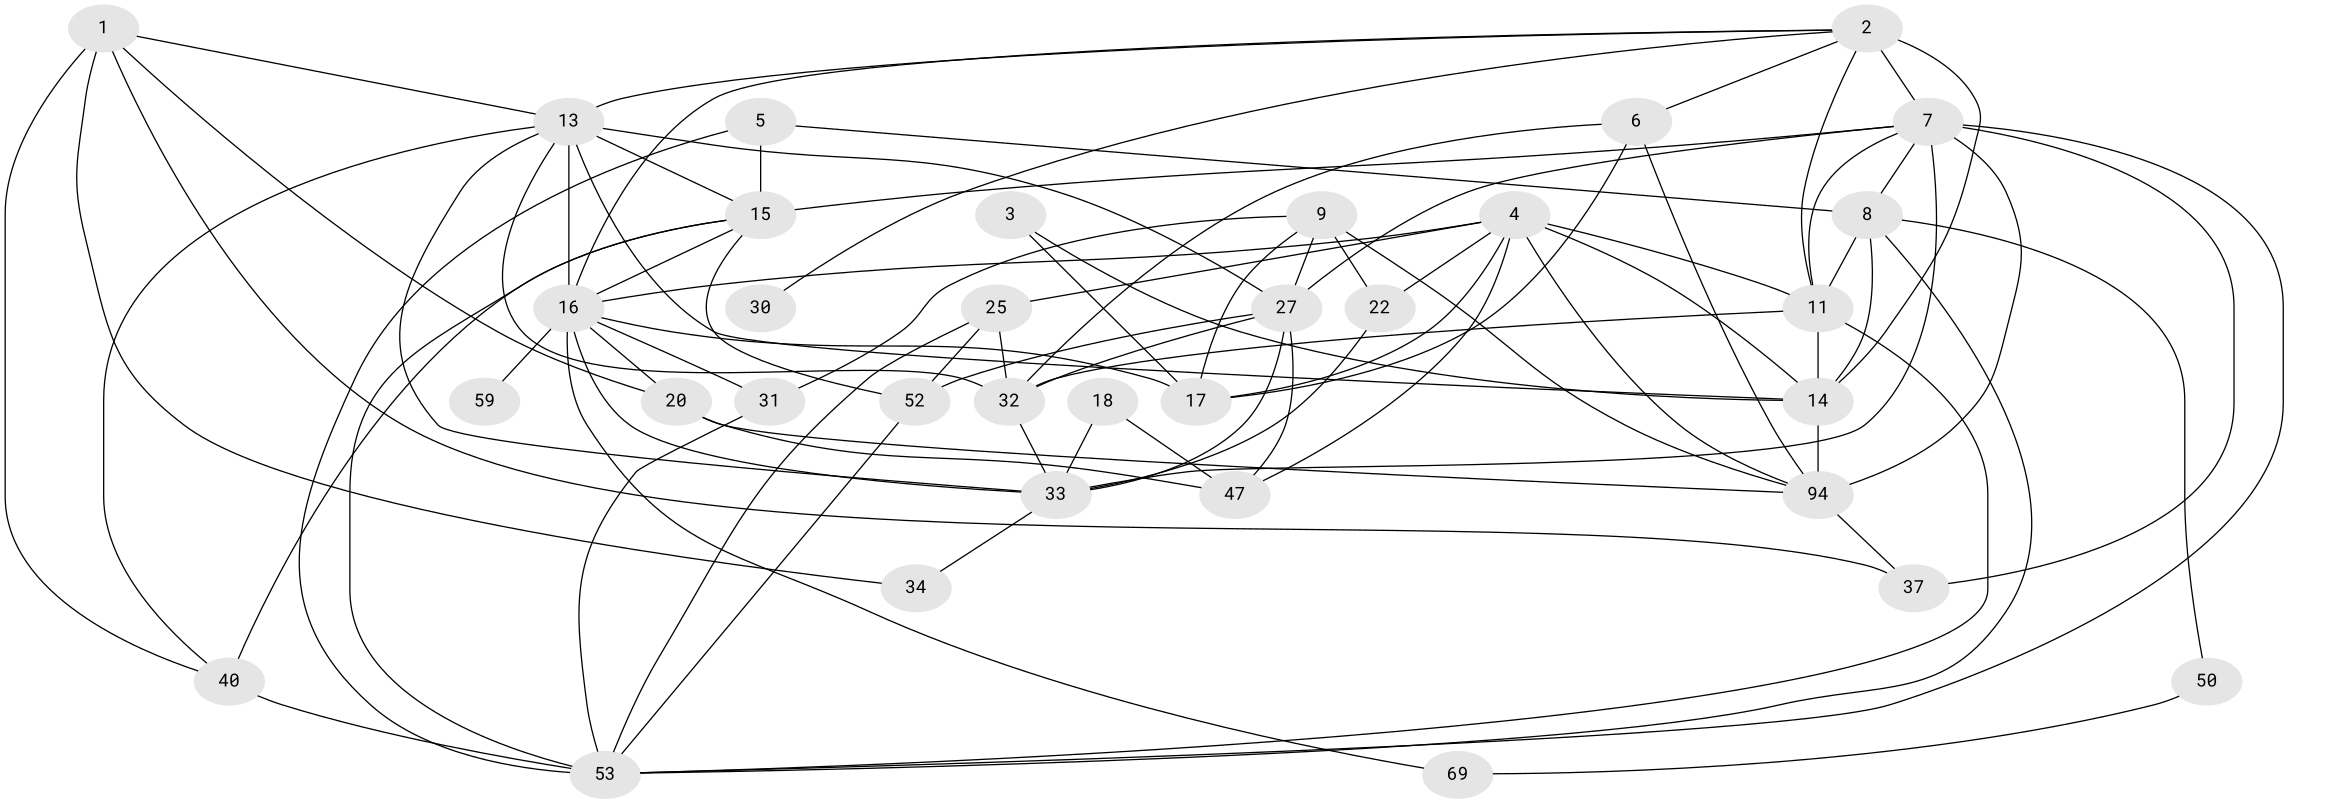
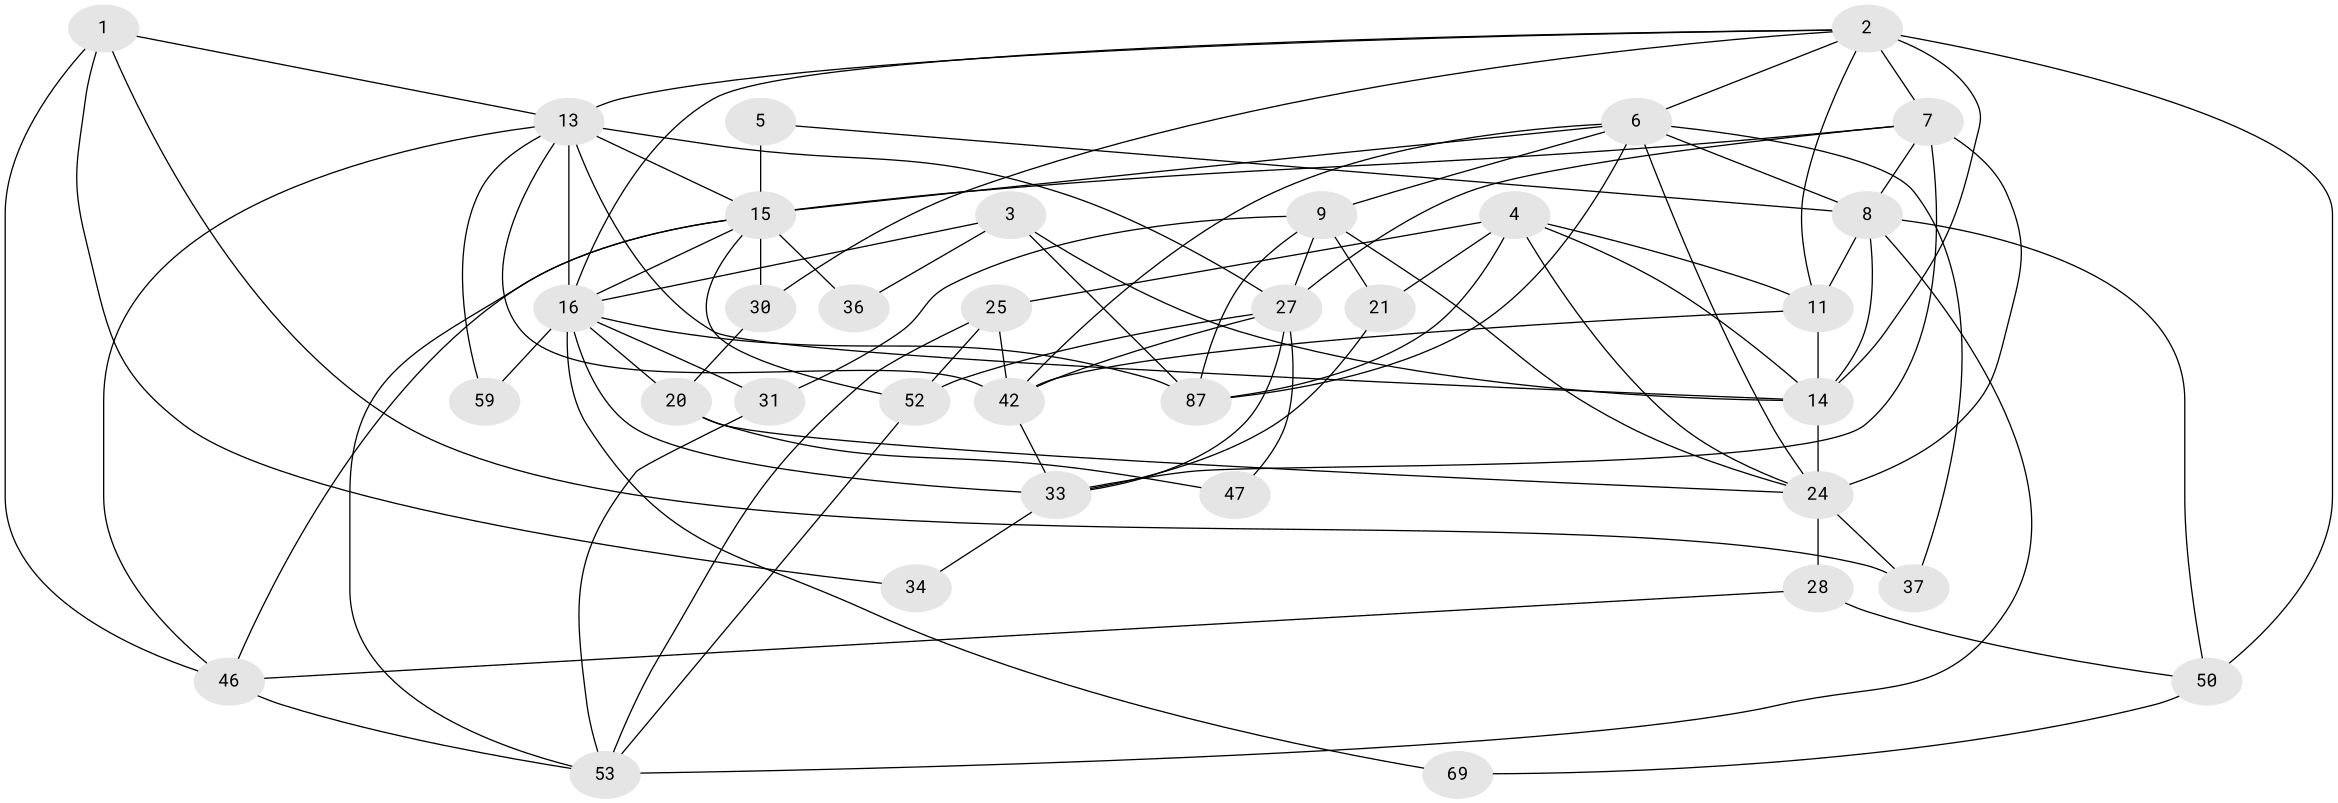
edge "6" -- "15": added
edge "6" -- "9": added
edge "6" -- "8": added
edge "7" -- "11": removed
edge "2" -- "50": added
edge "1" -- "20": now "30" -- "20"
edge "15" -- "30": added
edge "4" -- "16": now "3" -- "16"
node "36": added
node "22": label "22" -> "21"
edge "7" -- "37": now "6" -- "37"
edge "4" -- "47": removed
node "32": label "32" -> "42"
node "18": removed
node "17": label "17" -> "87"
edge "5" -- "53": removed
edge "13" -- "33": now "13" -- "59"
node "94": label "94" -> "24"
node "28": added
node "40": label "40" -> "46"
edge "11" -- "53": removed
edge "7" -- "53": removed
